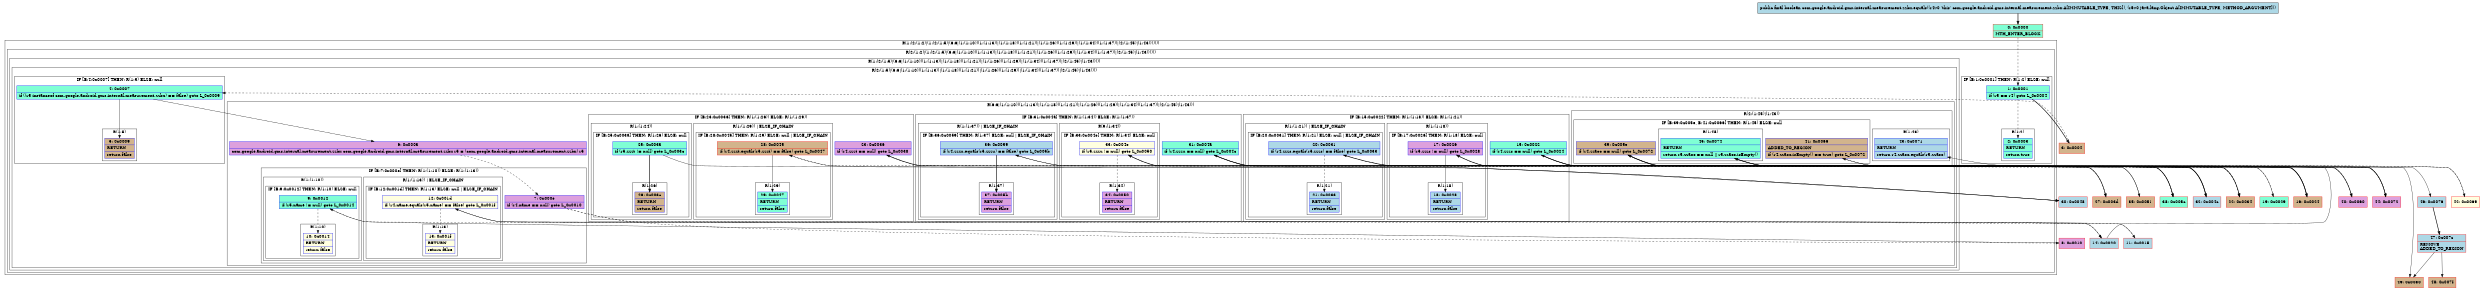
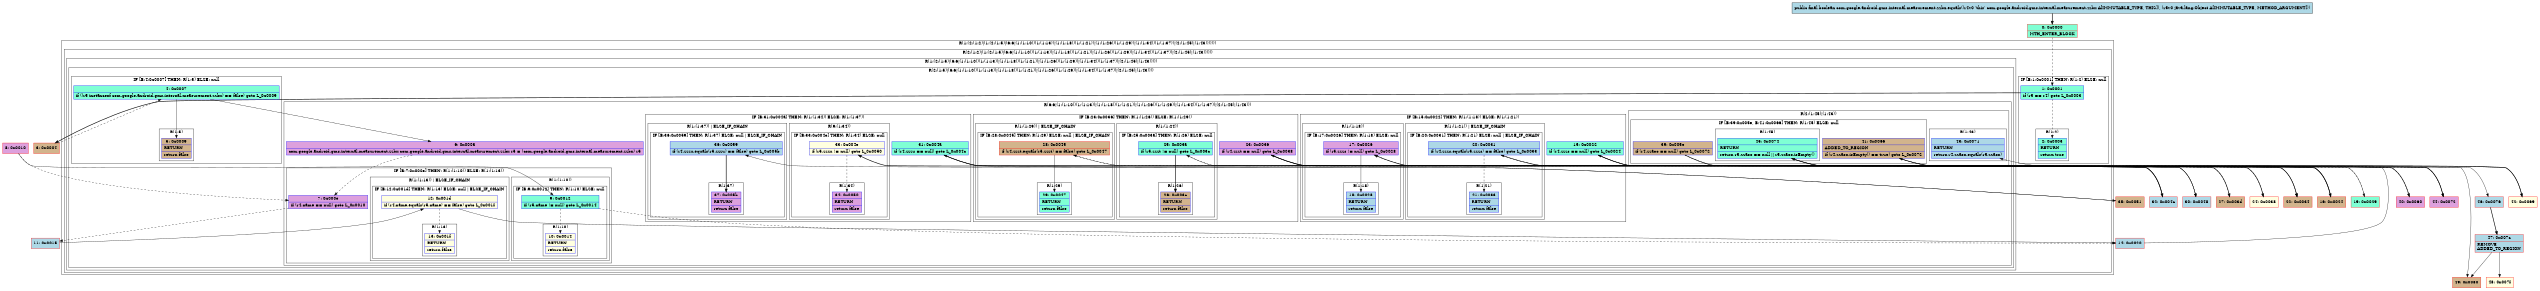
node "1: 0x0001": text "if (r5 == r4) goto L_0x0004" -> "if (r5 == r4) goto L_0x0003"
edge "41: 0x0066" -> "42: 0x0069": style dashed -> bold
node "38: 0x005c": removed
node "24: 0x0038": added
edge "7: 0x000e" -> "8: 0x0010": reversed
node "48: 0x007f": fillcolor tan -> lightyellow
